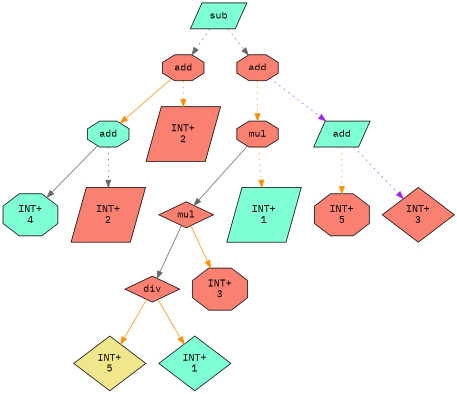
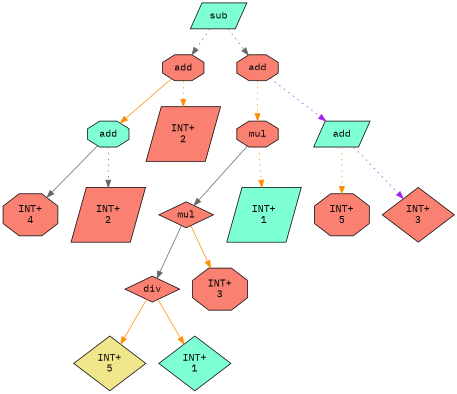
node "INT+ 4": fillcolor aquamarine -> salmon
